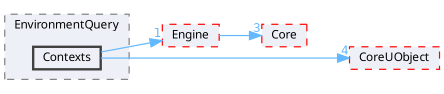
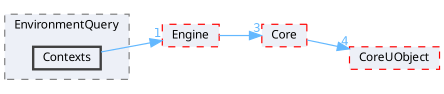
edge "Contexts" -> "CoreUObject": now "Core" -> "CoreUObject"
